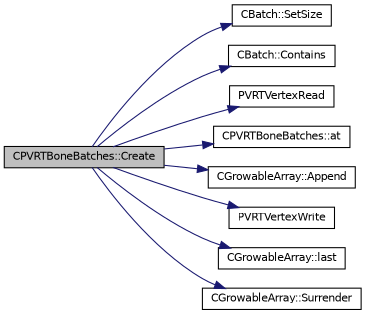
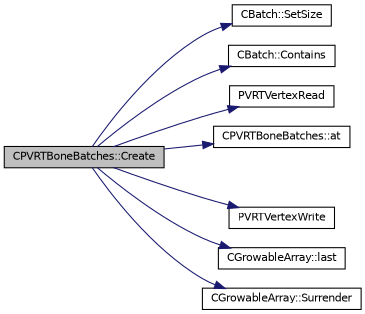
node "CGrowableArray::Append": removed
